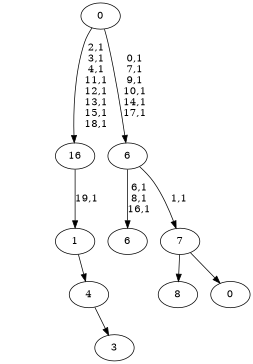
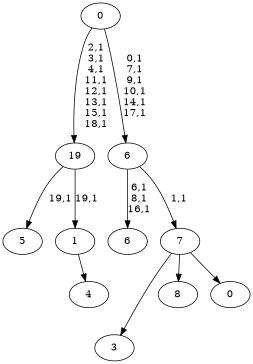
node "16": label "16" -> "19"
node "5": added
edge "4" -> "3": now "7" -> "3"
